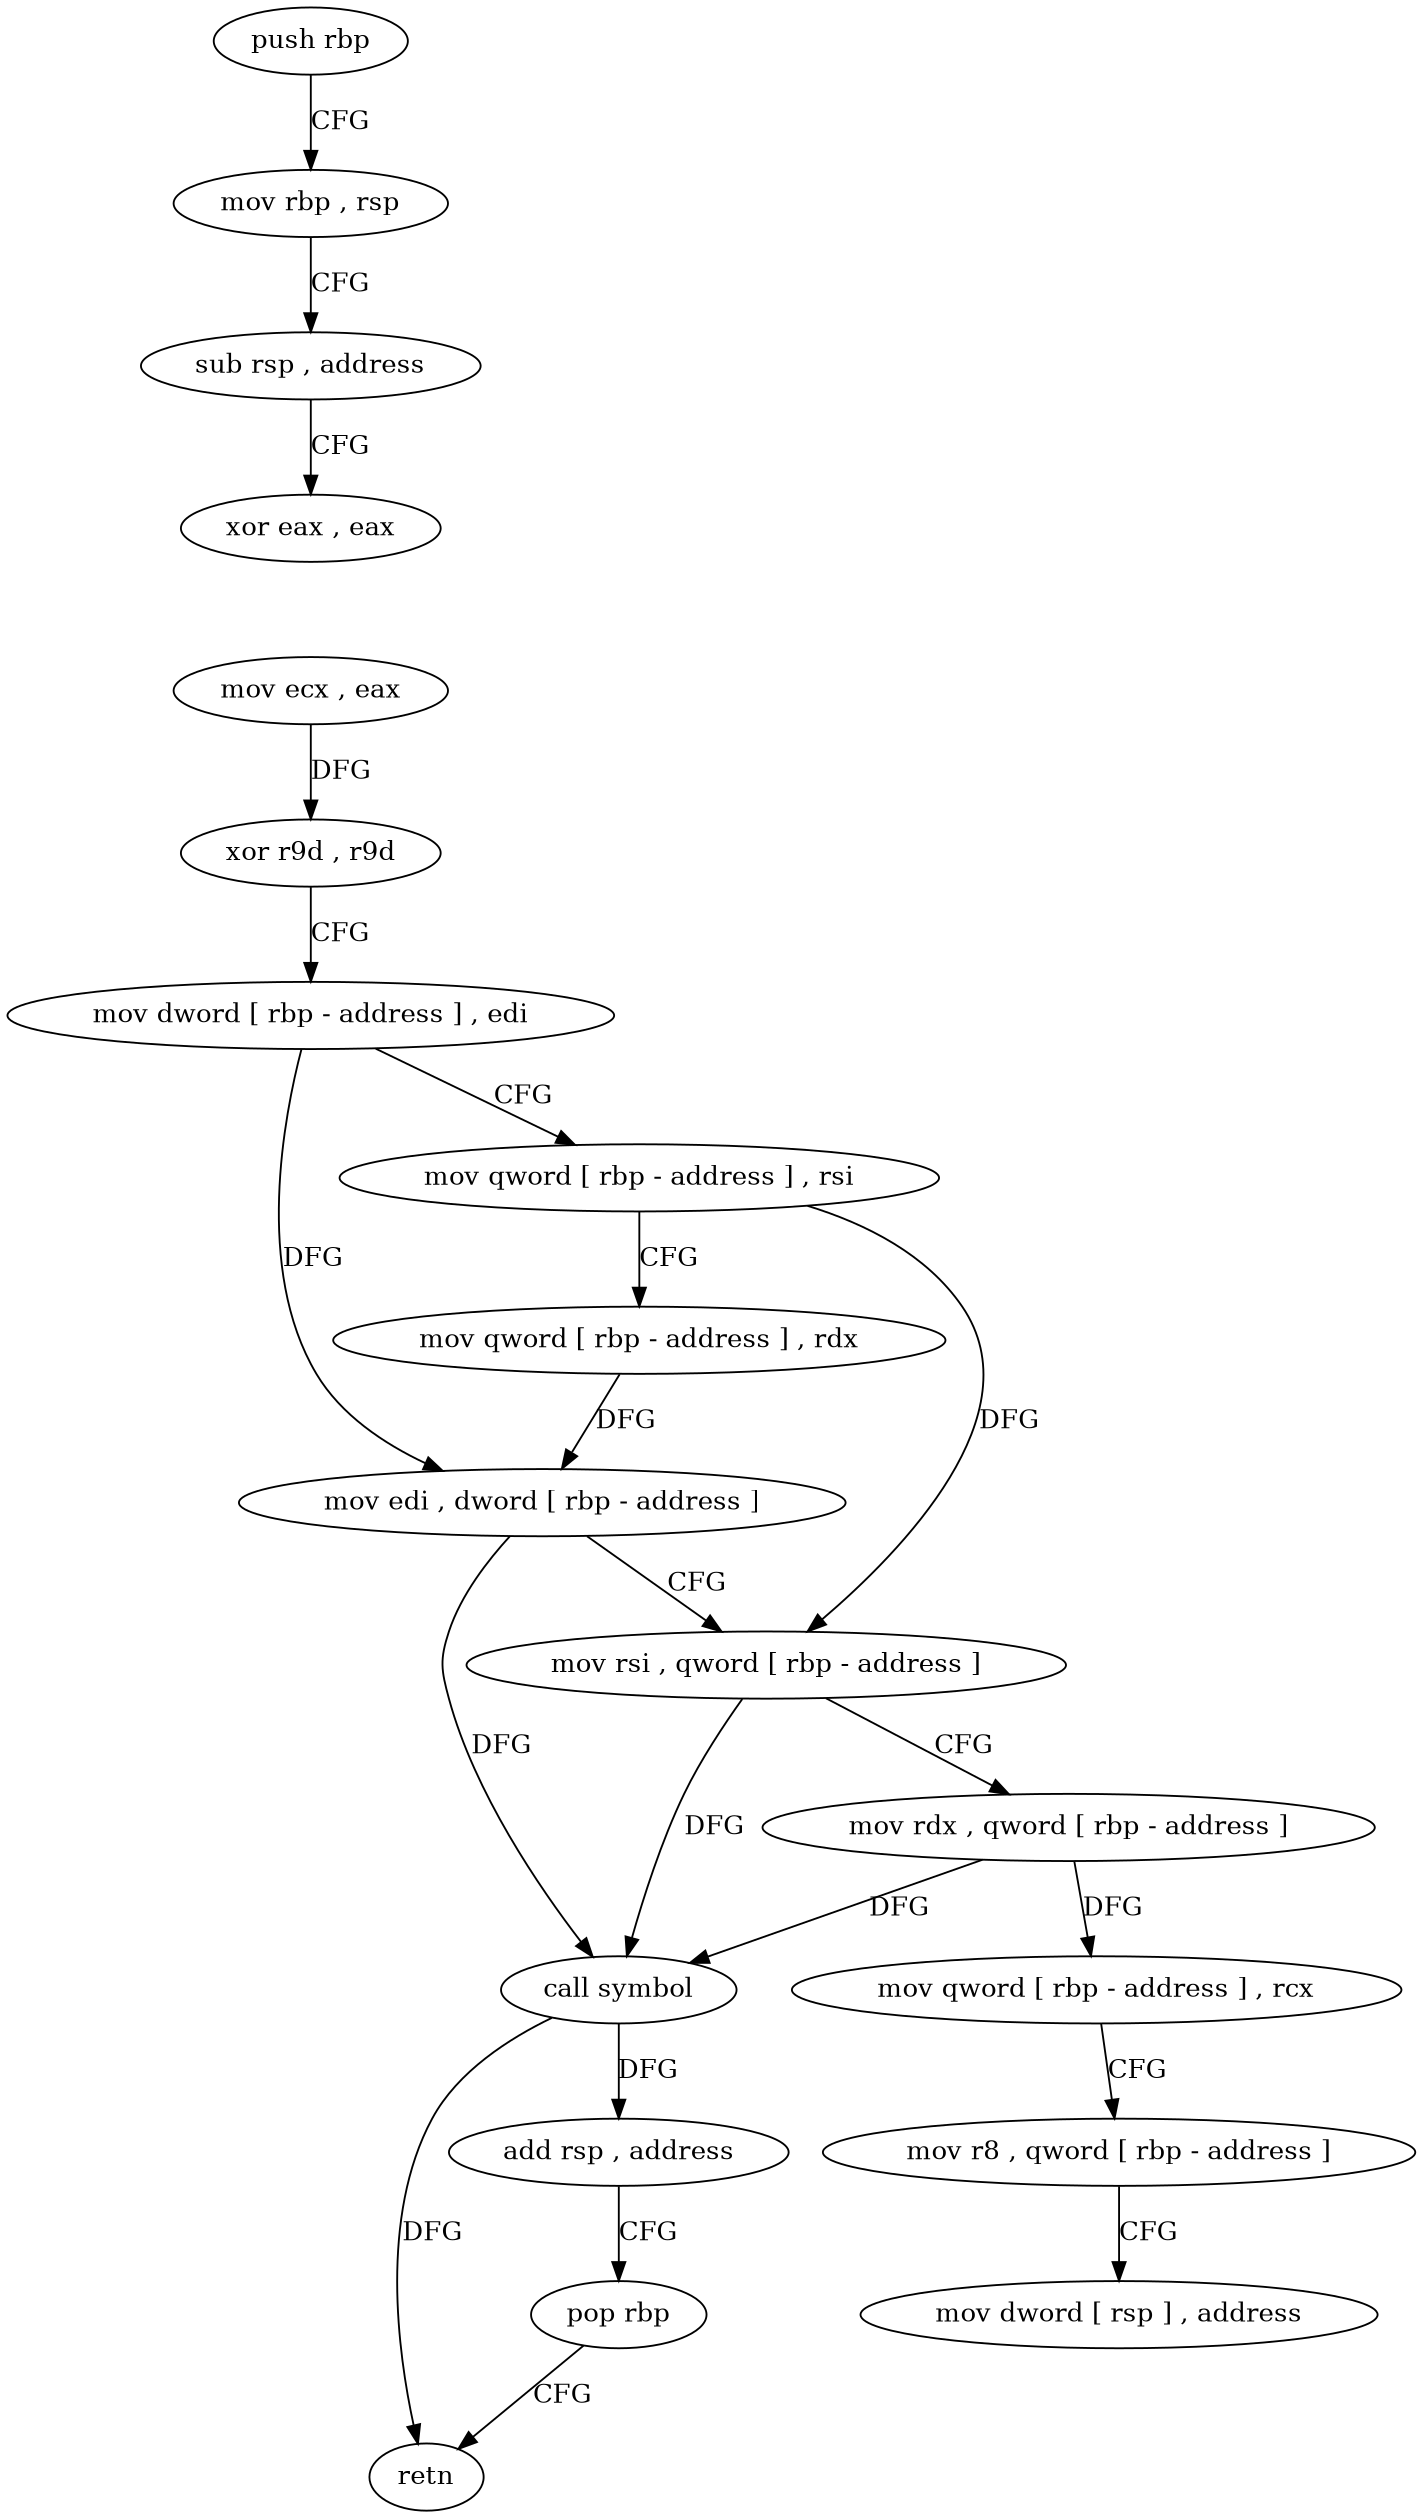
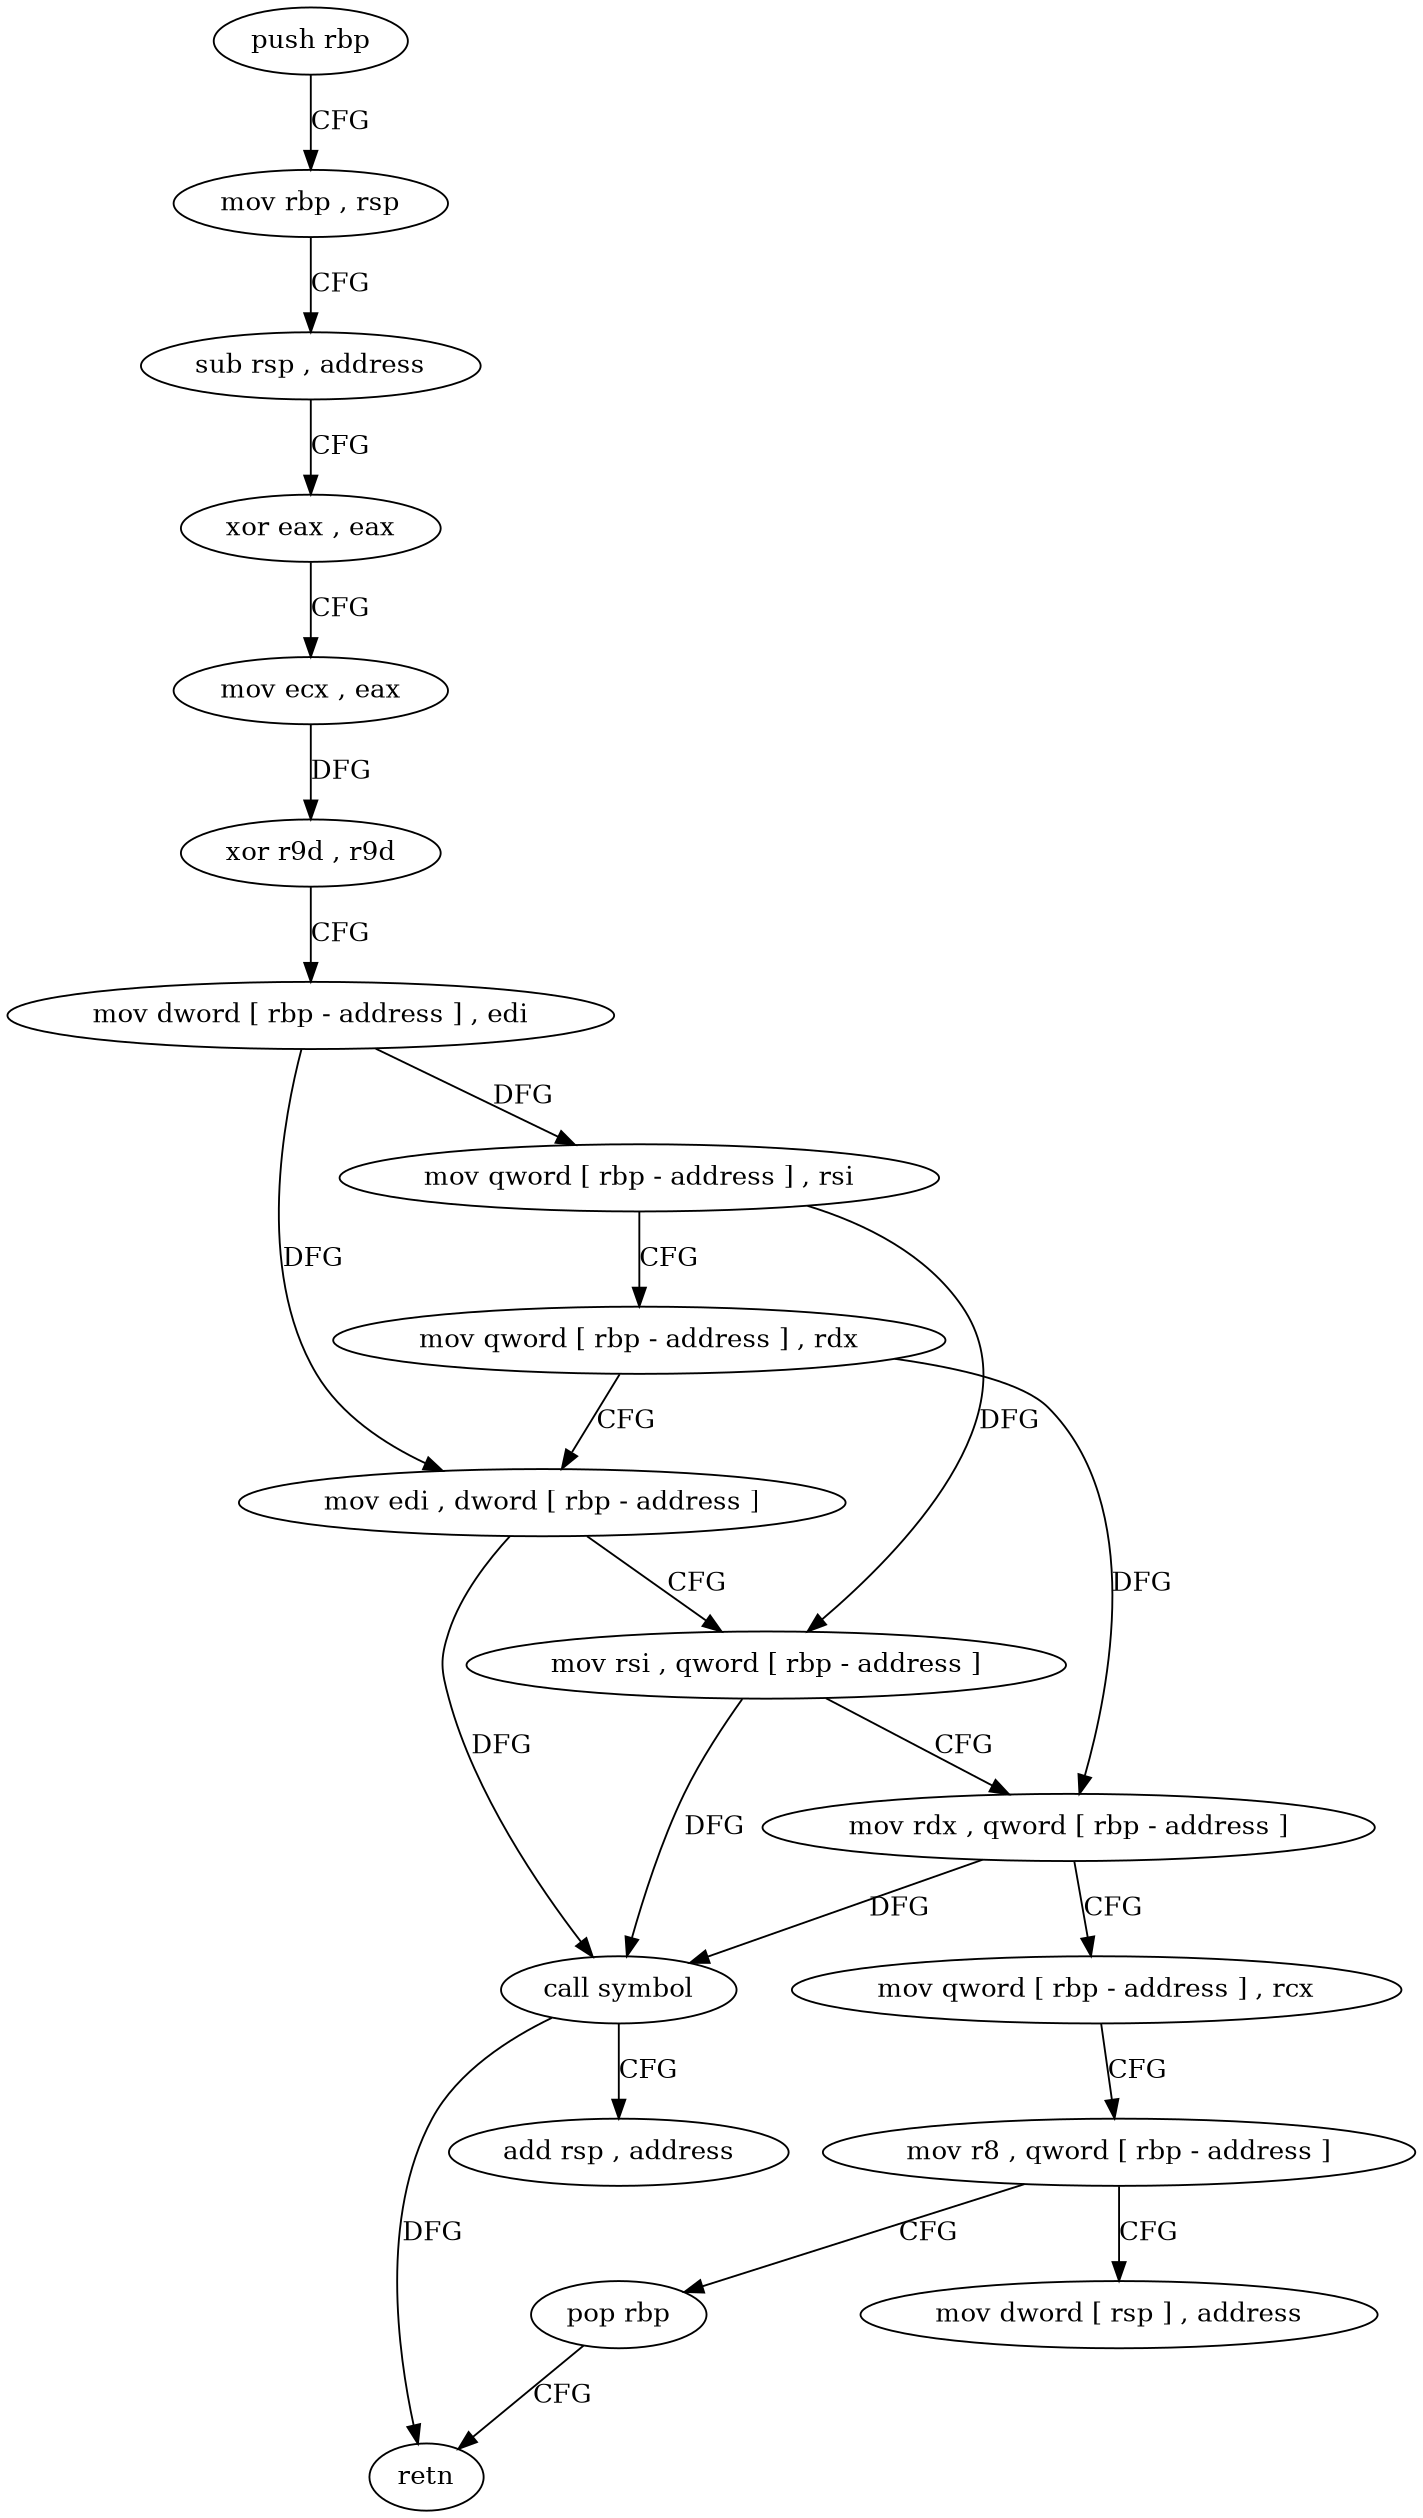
edge "xor eax , eax" -> "mov ecx , eax": added, label "CFG"
edge "mov dword [ rbp - address ] , edi" -> "mov qword [ rbp - address ] , rsi": label "CFG" -> "DFG"
edge "mov qword [ rbp - address ] , rdx" -> "mov edi , dword [ rbp - address ]": label "DFG" -> "CFG"
edge "mov qword [ rbp - address ] , rdx" -> "mov rdx , qword [ rbp - address ]": added, label "DFG"
edge "mov rdx , qword [ rbp - address ]" -> "mov qword [ rbp - address ] , rcx": label "DFG" -> "CFG"
edge "call symbol" -> "add rsp , address": label "DFG" -> "CFG"
edge "add rsp , address" -> "pop rbp": now "mov r8 , qword [ rbp - address ]" -> "pop rbp"
